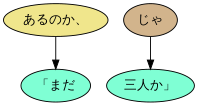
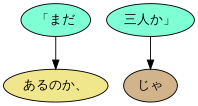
edge "あるのか、" -> "「まだ": reversed
edge "じゃ" -> "三人か」": reversed
